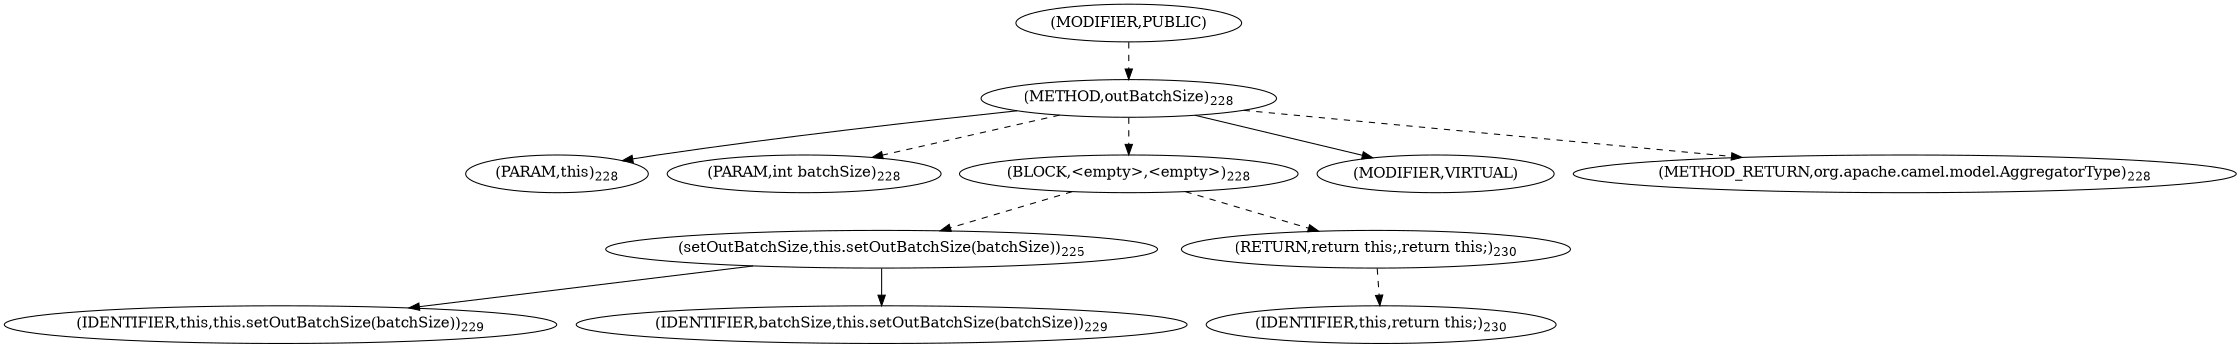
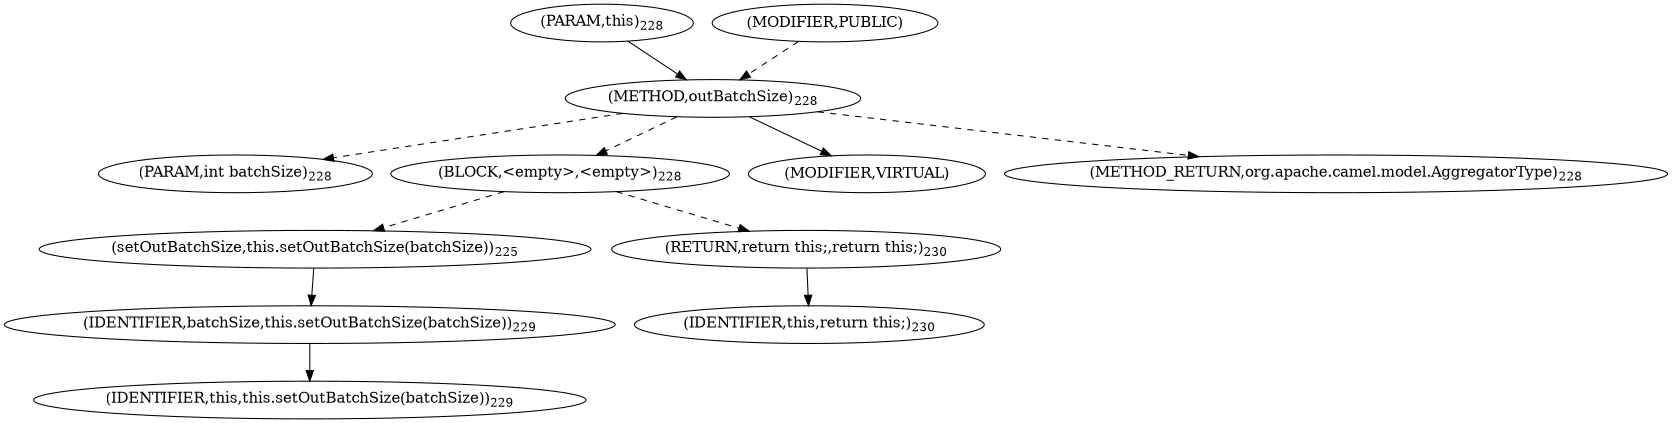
edge "(METHOD,outBatchSize)" -> "(PARAM,this)": reversed
edge "(RETURN,return this;,return this;)" -> "(IDENTIFIER,this,return this;)": style dashed -> solid
edge "(setOutBatchSize,this.setOutBatchSize(batchSize))" -> "(IDENTIFIER,this,this.setOutBatchSize(batchSize))": now "(IDENTIFIER,batchSize,this.setOutBatchSize(batchSize))" -> "(IDENTIFIER,this,this.setOutBatchSize(batchSize))"
